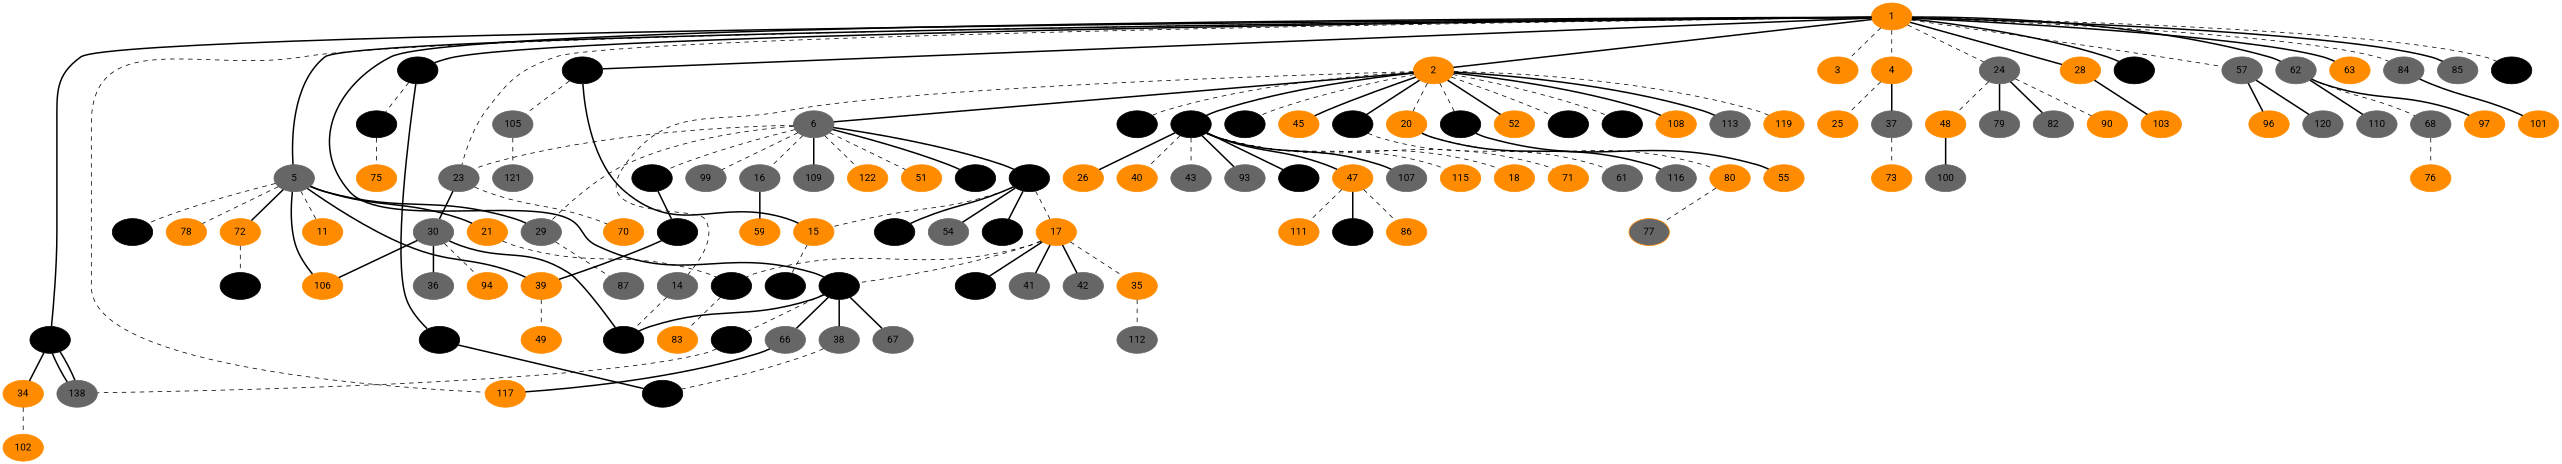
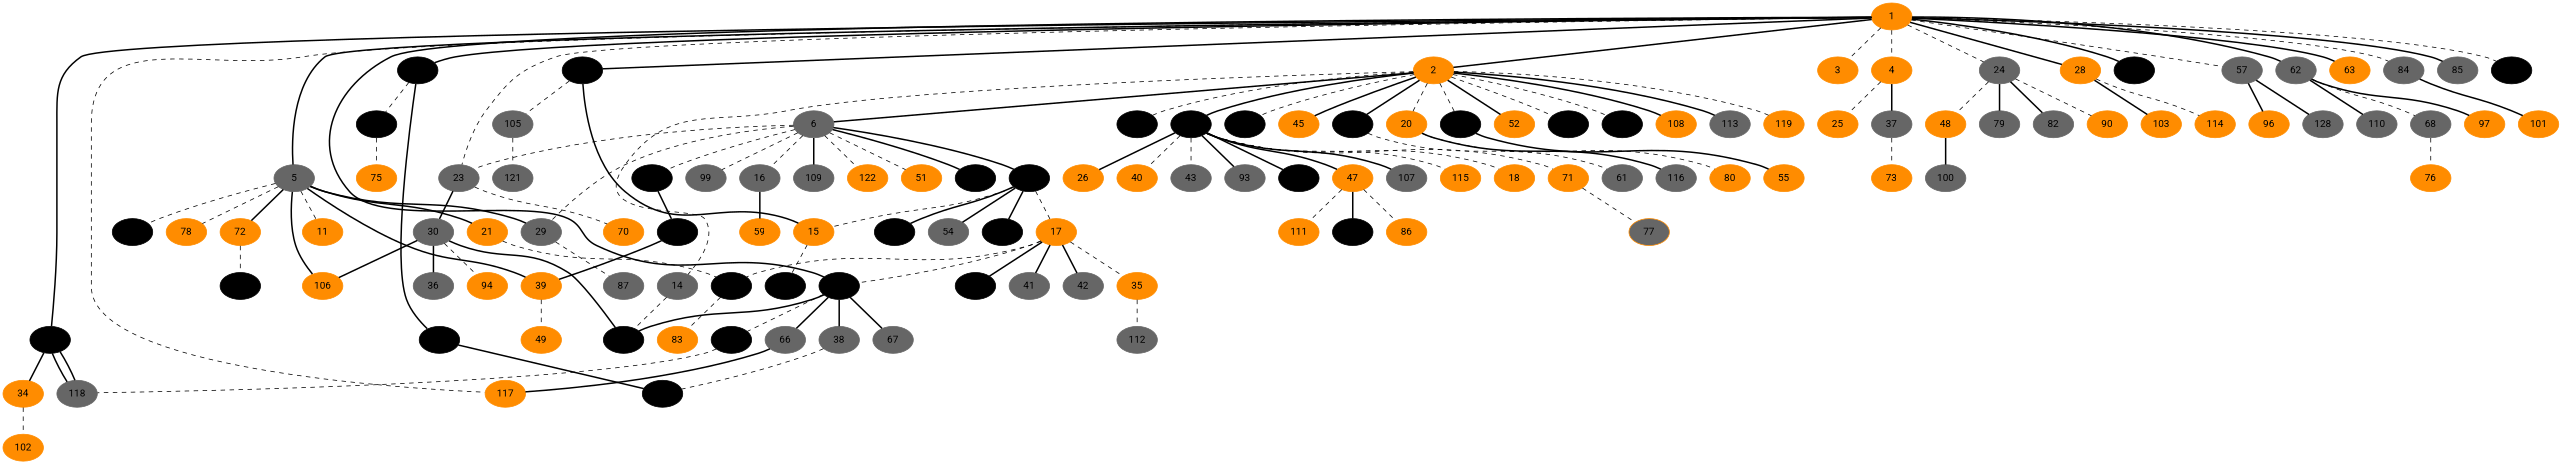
node "114": added
node "120": label "120" -> "128"
edge "80" -- "77": now "71" -- "77"
node "138": label "138" -> "118"
